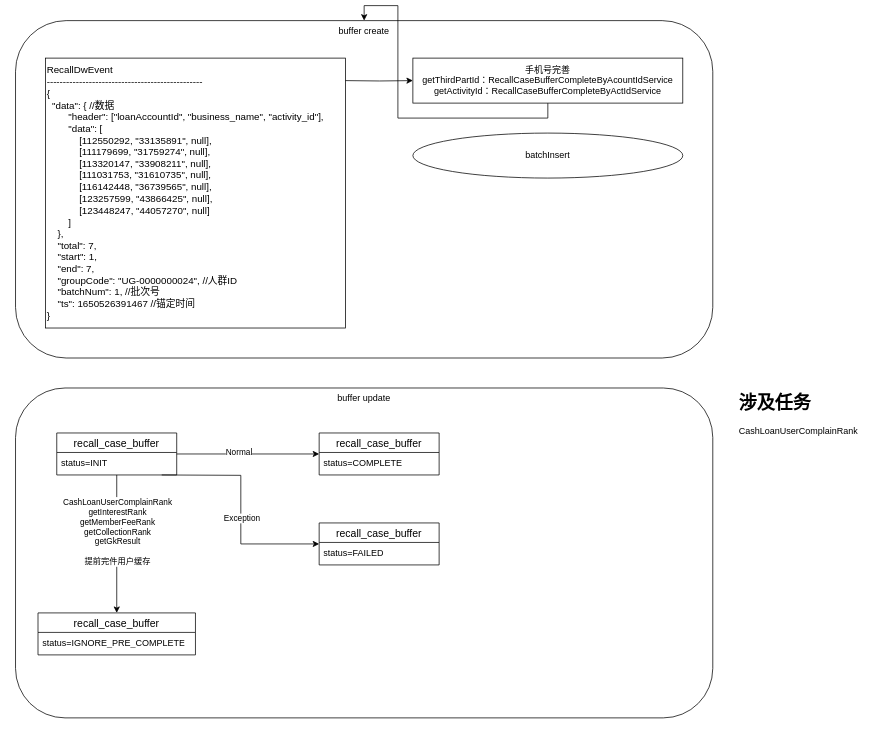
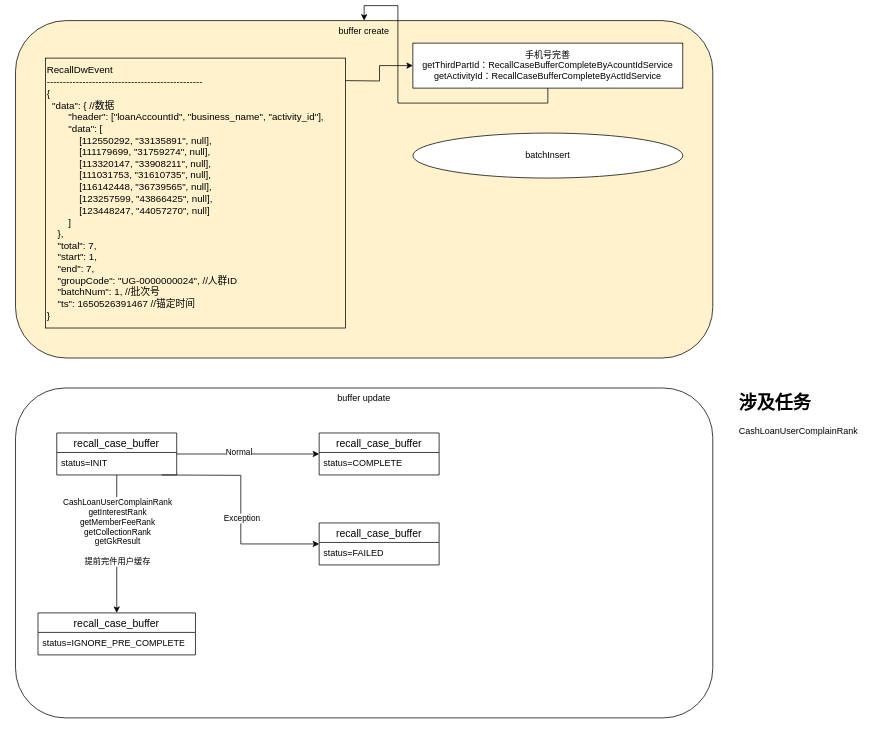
node "手机号完善 getThirdPartId：RecallCaseBufferCompleteByAcountIdService getActivityId：RecallCaseBufferCompleteByActIdService": moved (548, 81) -> (548, 66)
node "buffer create": fillcolor #ffffff -> #fff2cc
